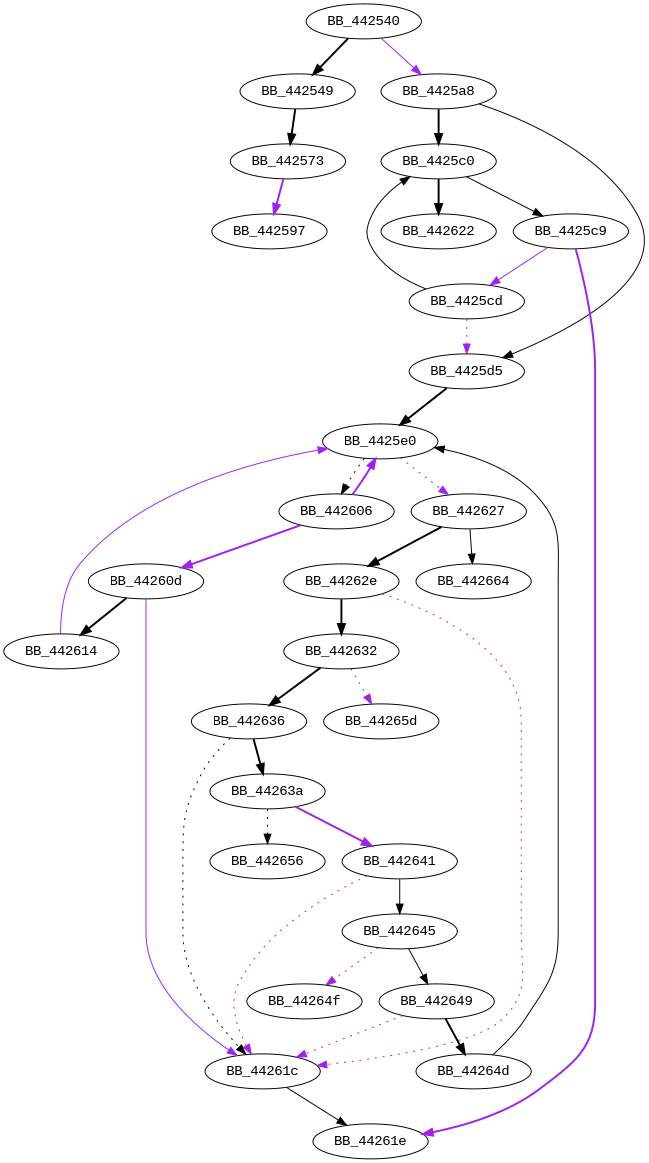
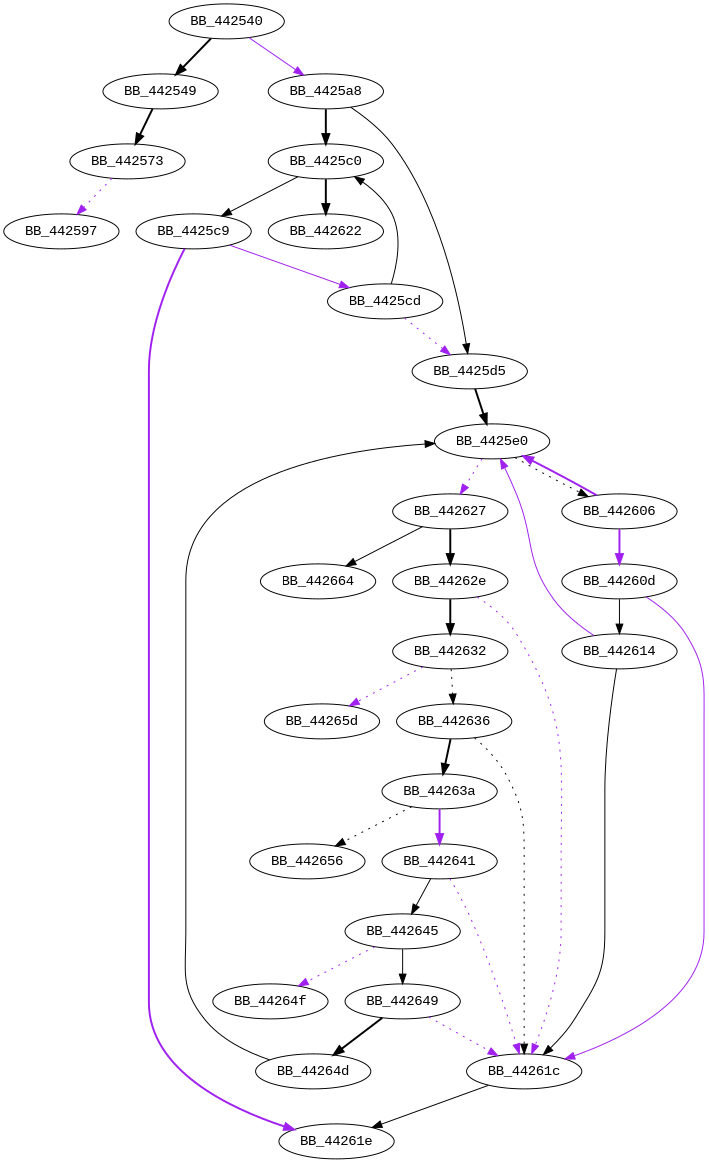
edge "BB_442573" -> "BB_442597": style bold -> dotted
edge "BB_44260d" -> "BB_442614": style bold -> solid
edge "BB_442632" -> "BB_442636": style bold -> dotted
edge "BB_442614" -> "BB_44261c": added
